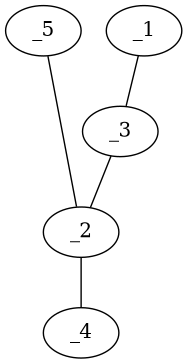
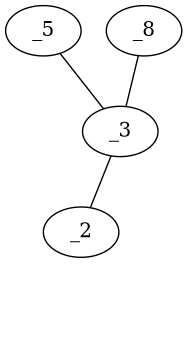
node "_1": label "_1" -> "_8"
edge "_5" -- "_2": now "_5" -- "_3"
node "_4": removed
